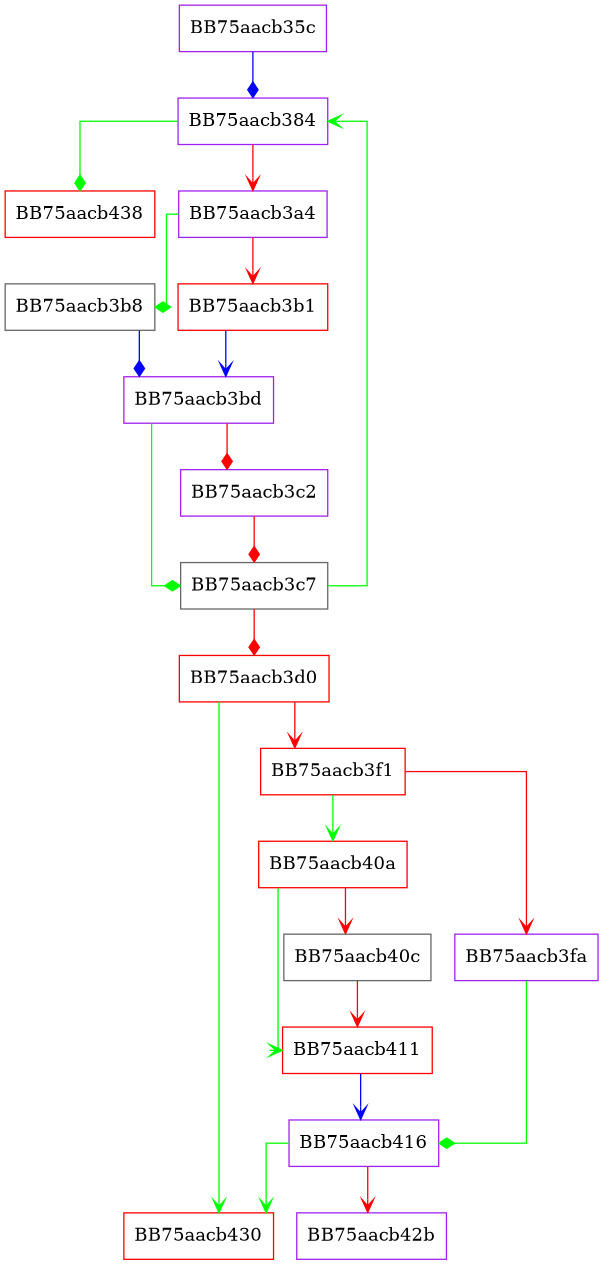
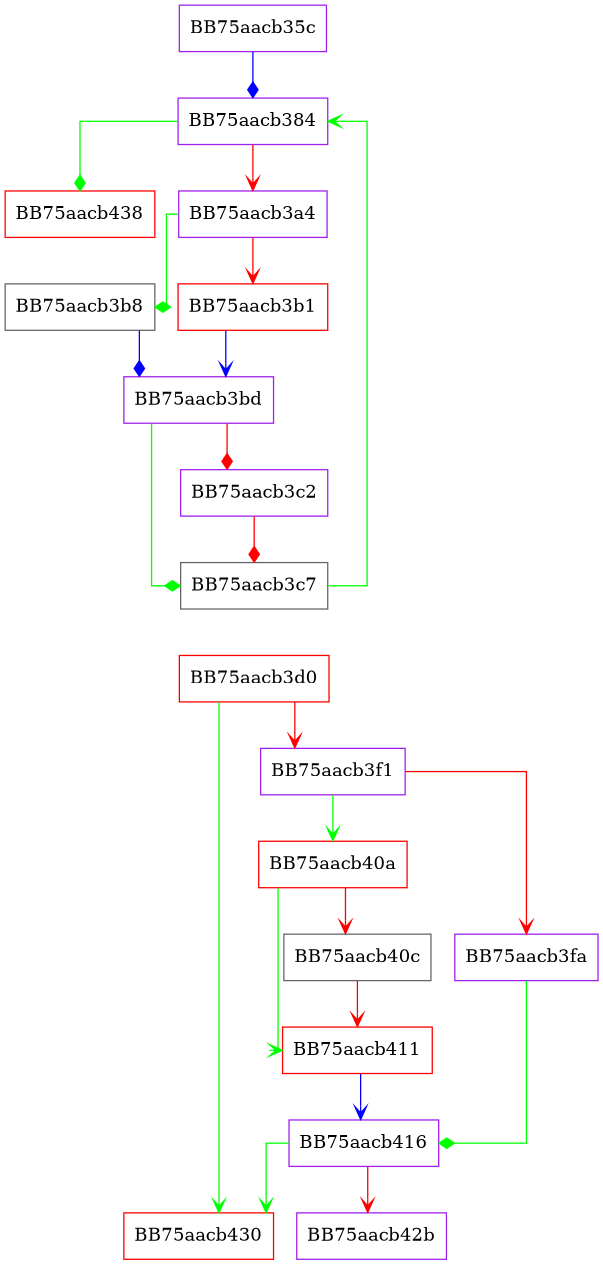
edge "BB75aacb3c7" -> "BB75aacb3d0": removed
node "BB75aacb3f1": color red -> purple
